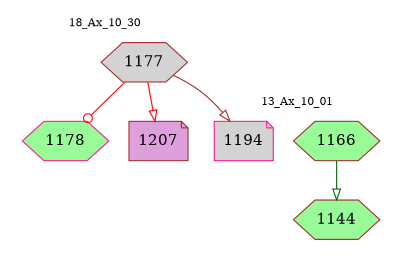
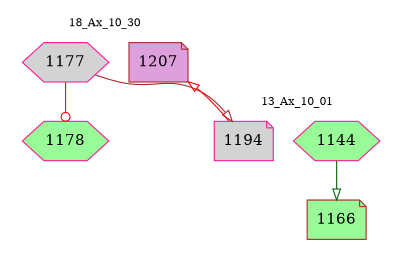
node "1177": color brown -> deeppink
edge "1177" -> "1207": now "1194" -> "1207"
node "1166": shape hexagon -> note
edge "1166" -> "1144": reversed
node "1144": color brown -> deeppink
